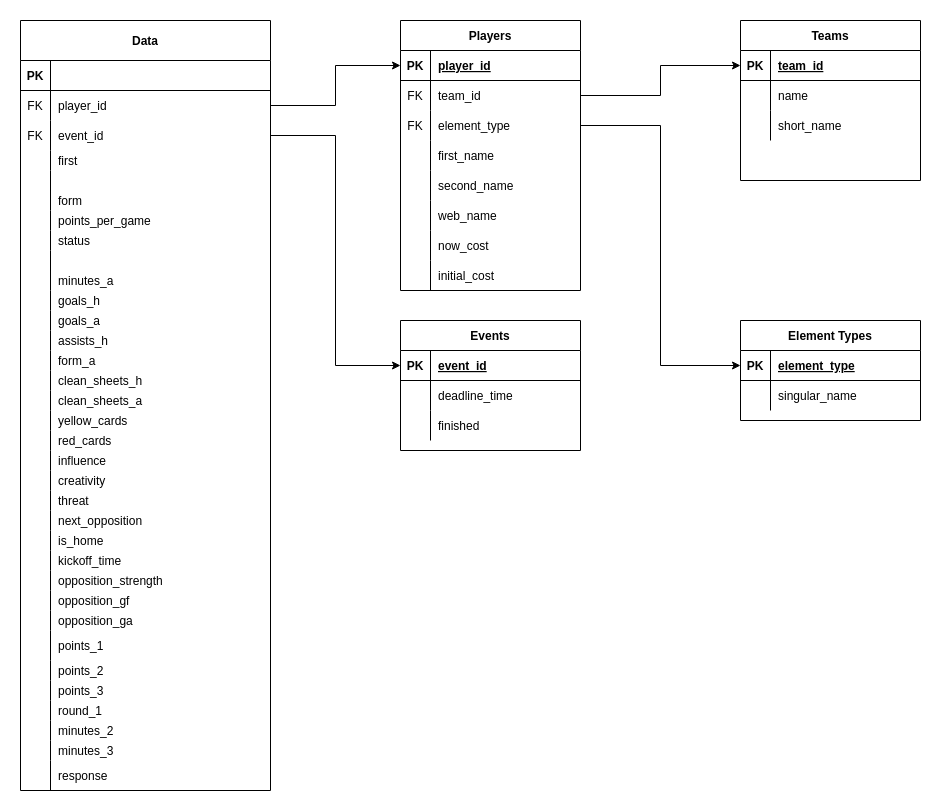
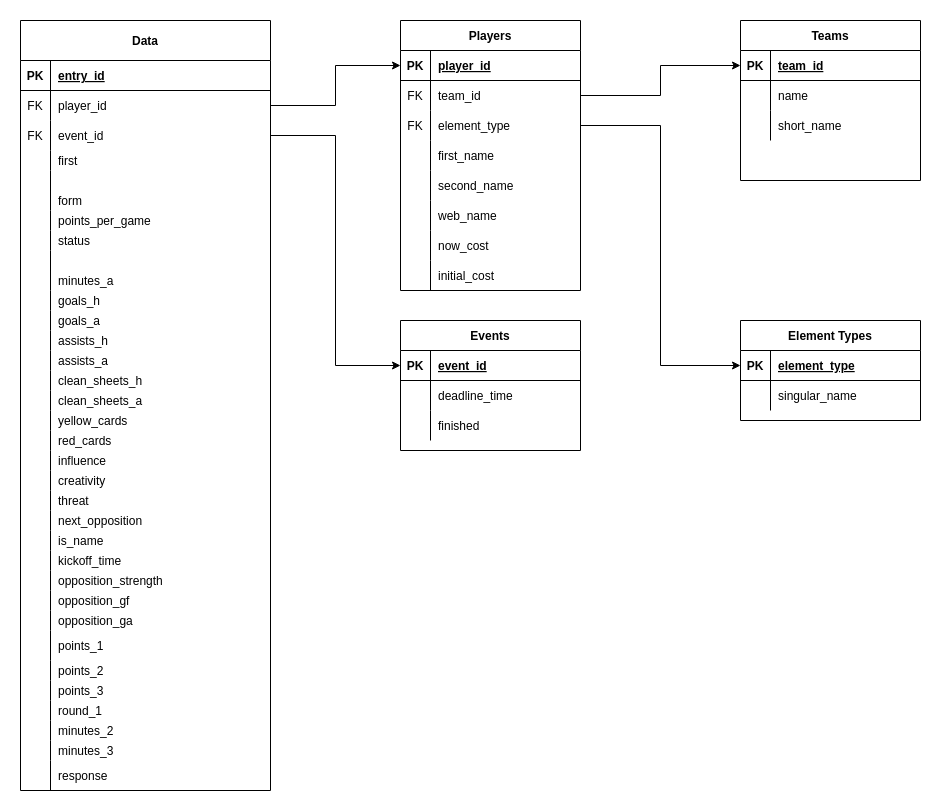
node "entry_id": added
node "form_a": label "form_a" -> "assists_a"
node "is_home": label "is_home" -> "is_name"
